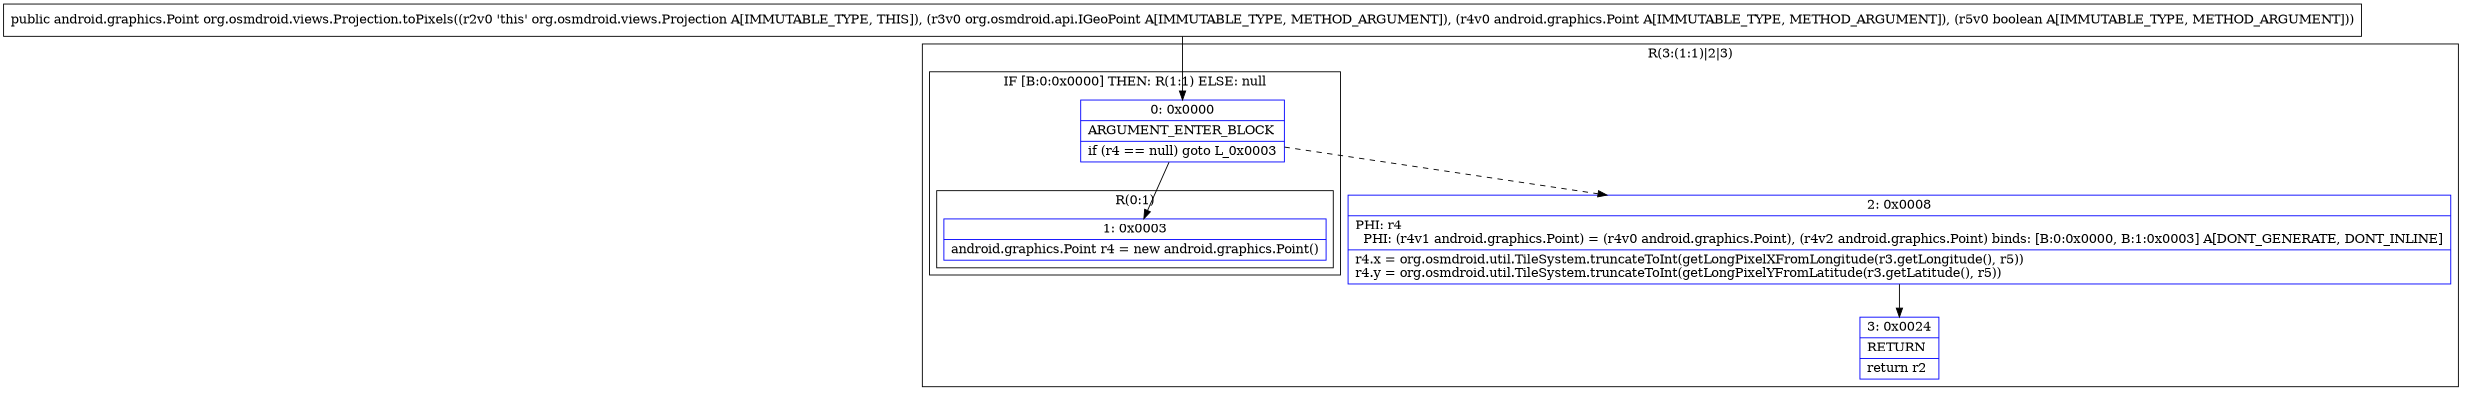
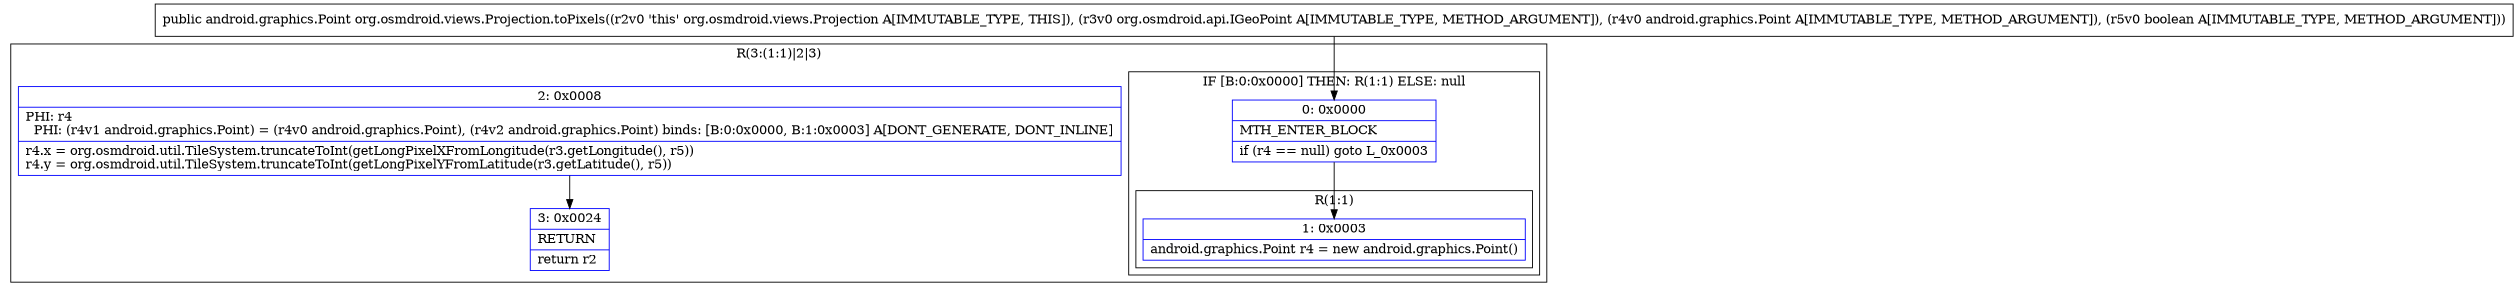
node "0: 0x0000": text "ARGUMENT_ENTER_BLOCK" -> "MTH_ENTER_BLOCK"
edge "0: 0x0000" -> "2: 0x0008": removed
cluster "R(0:1)": label "R(0:1)" -> "R(1:1)"
